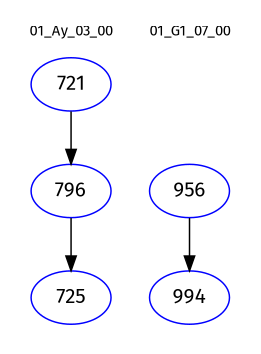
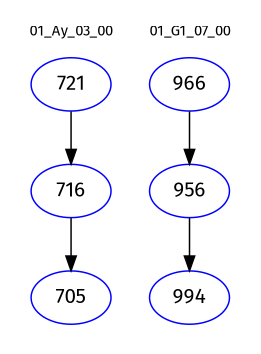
node "966": added
node "796": label "796" -> "716"
node "725": label "725" -> "705"
